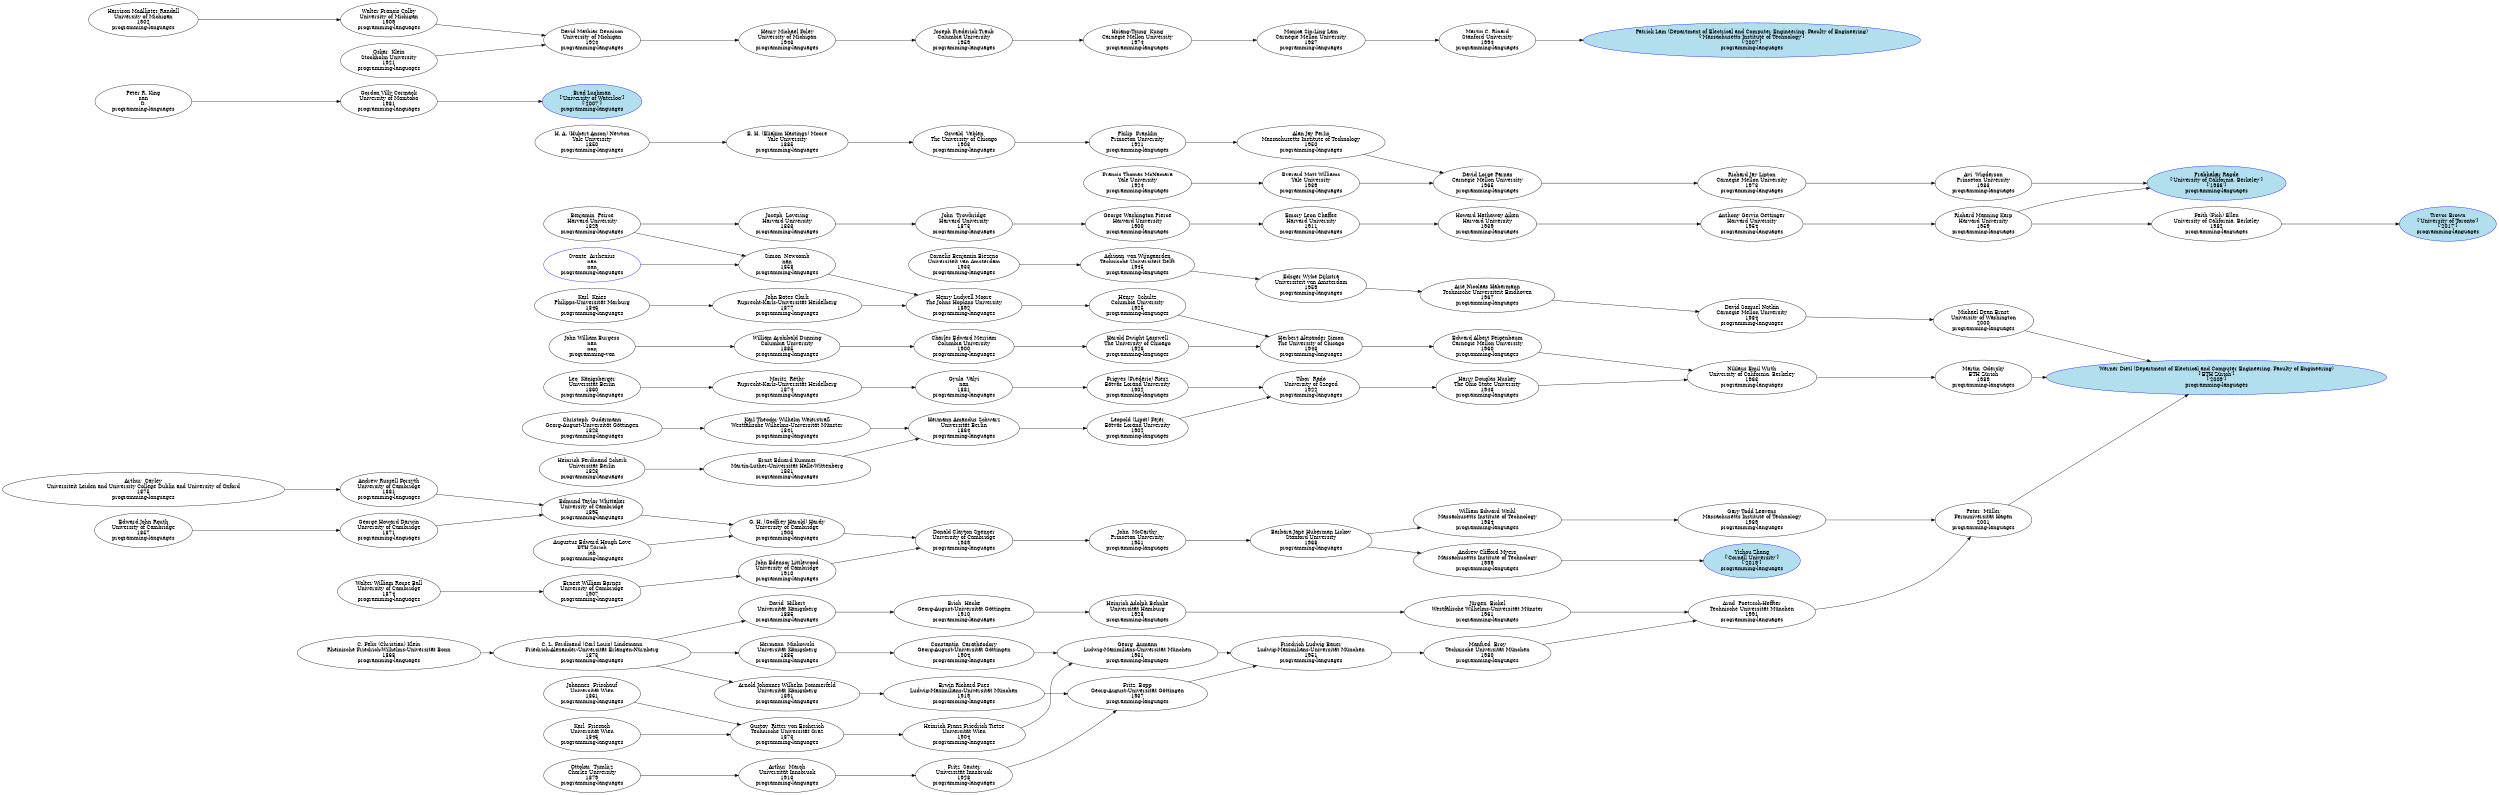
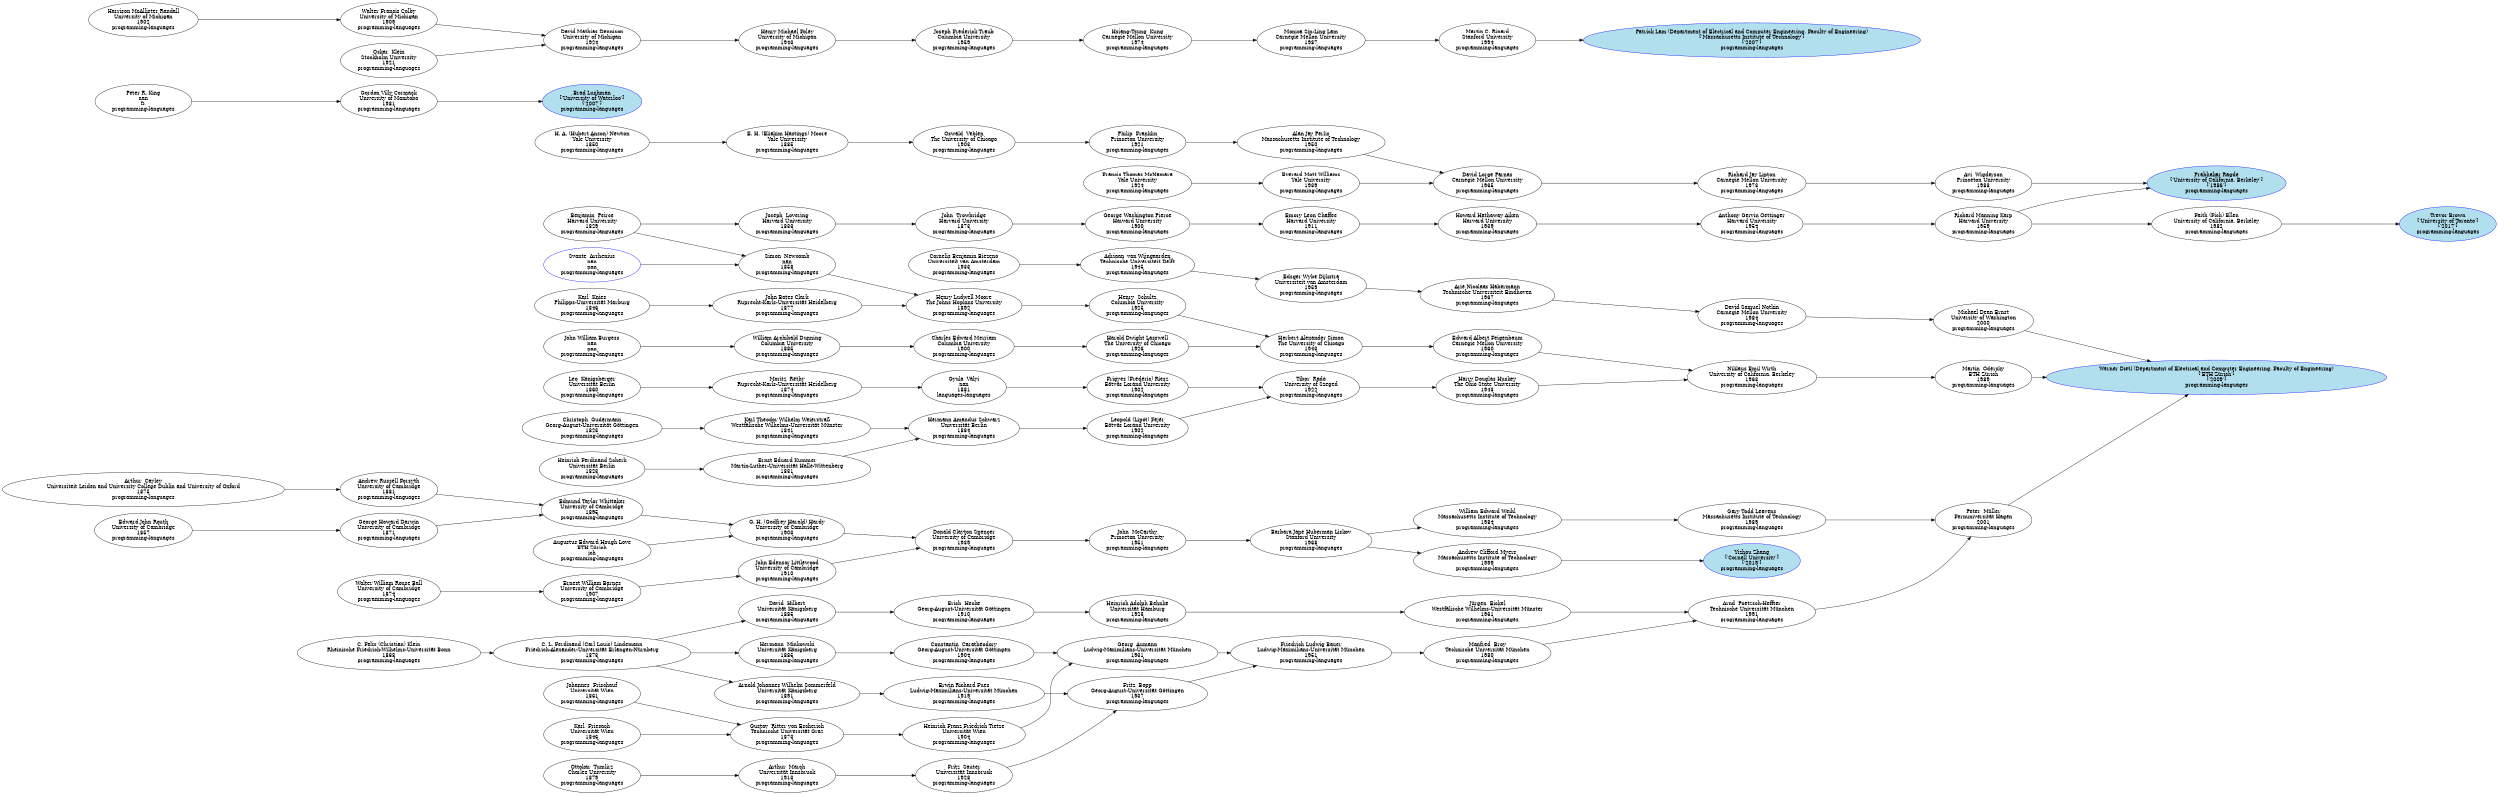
node "John William Burgess nan nan programming-von": label "John William Burgess nan nan programming-von" -> "John William Burgess nan nan programming-languages"
node "Gyula  Vályi nan 1881 programming-languages": label "Gyula  Vályi nan 1881 programming-languages" -> "Gyula  Vályi nan 1881 languages-languages"
